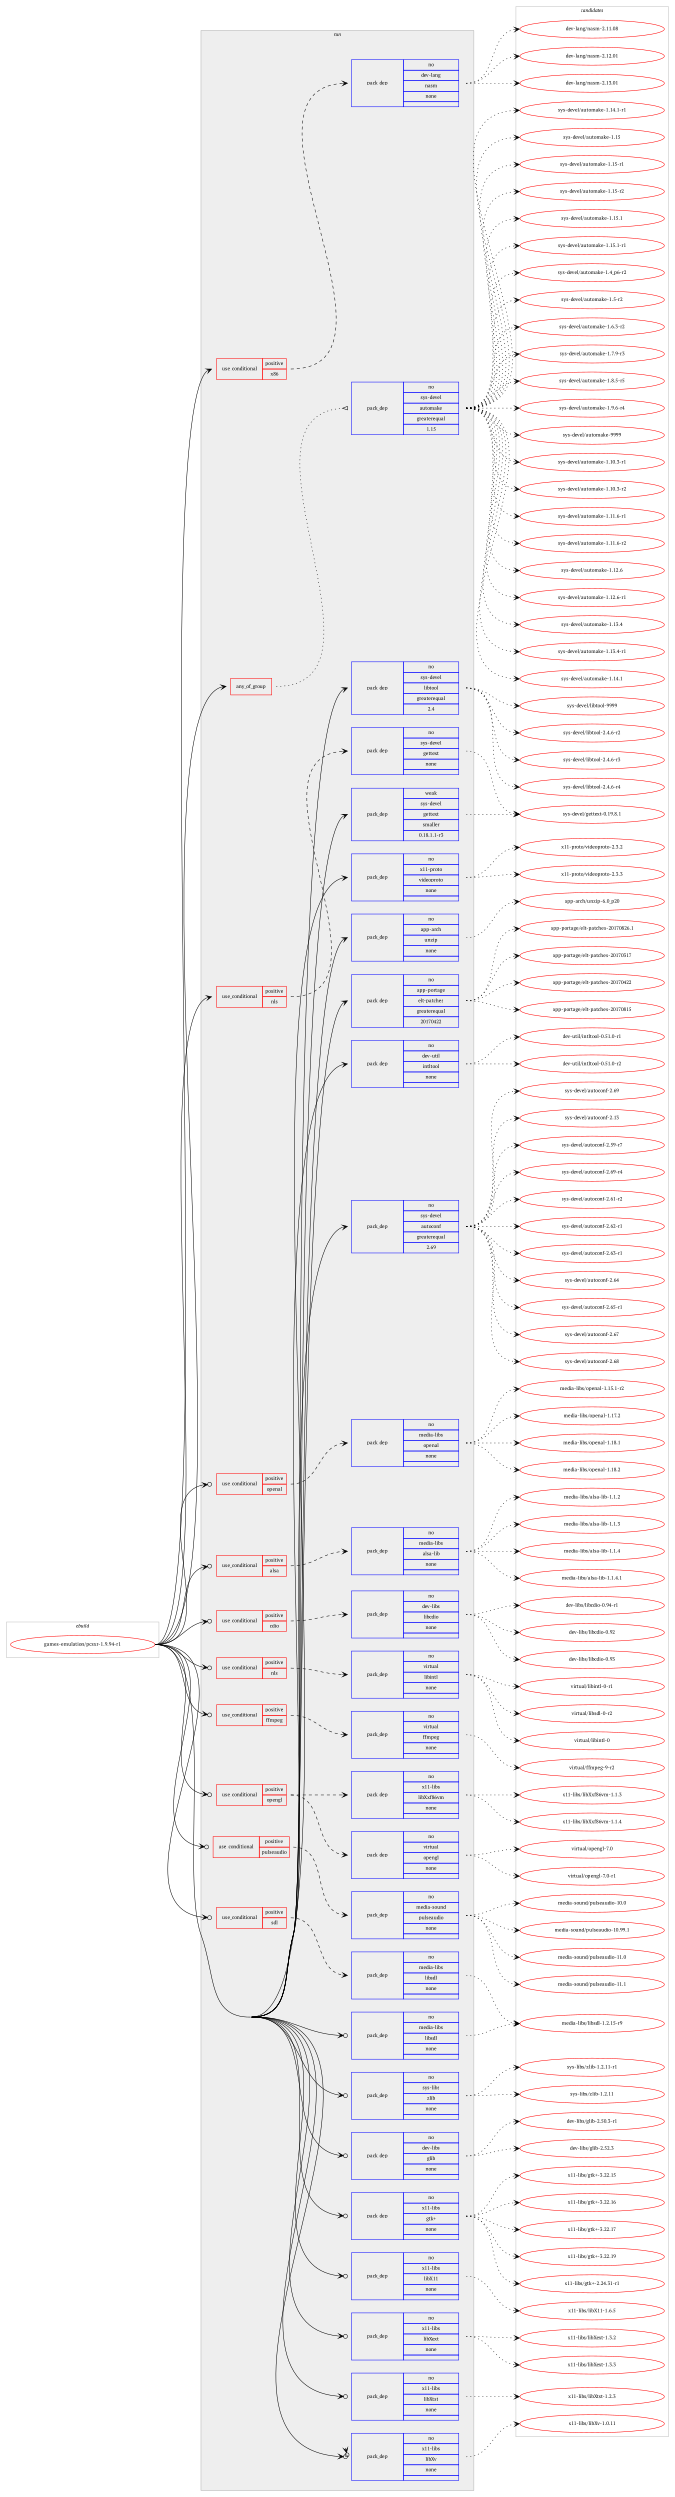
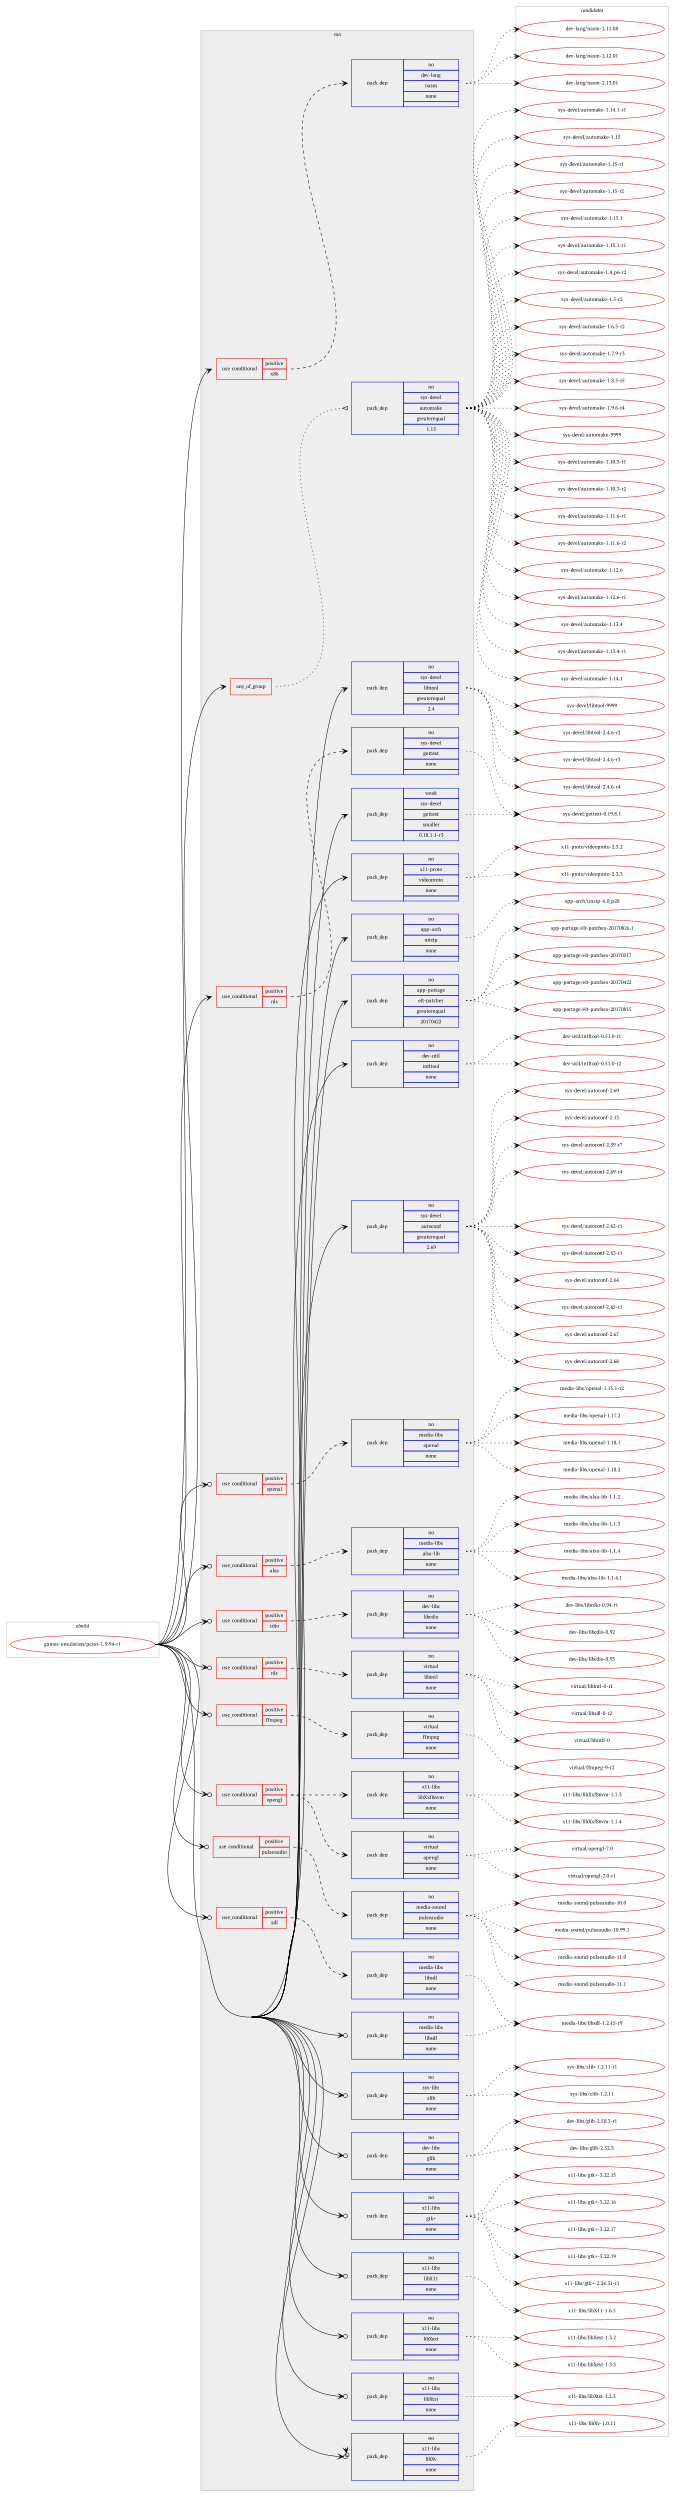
node "sys-devel/autoconf-2.61-r2": removed
